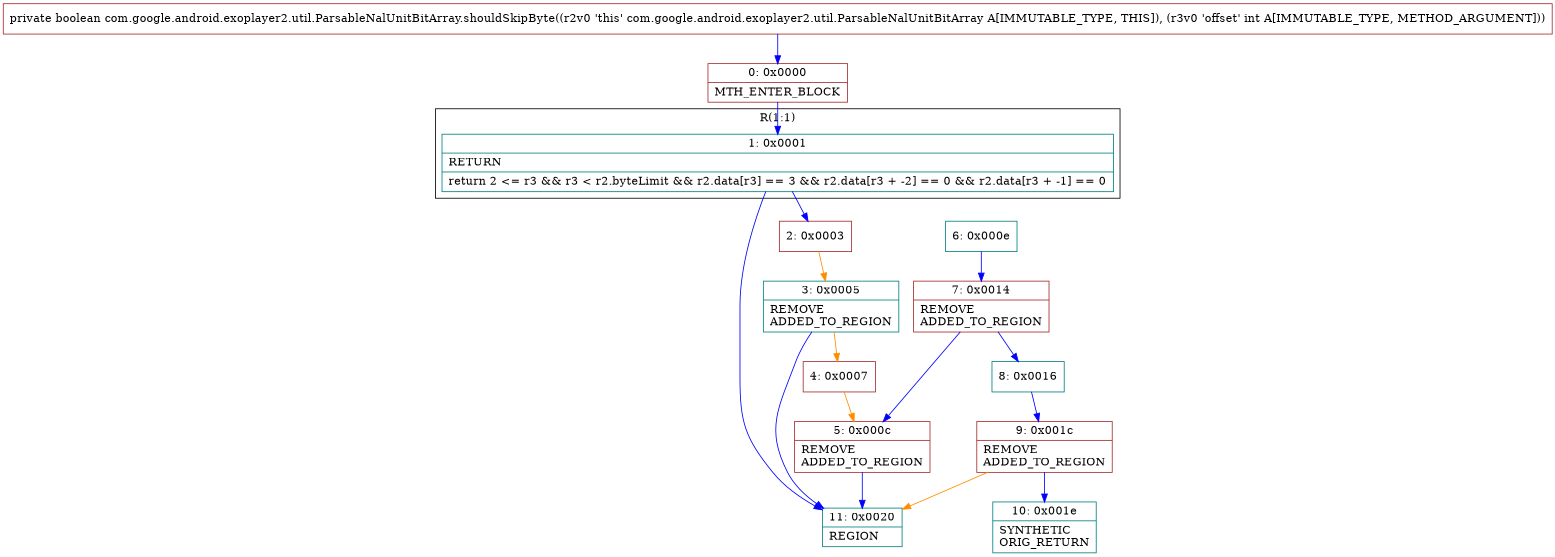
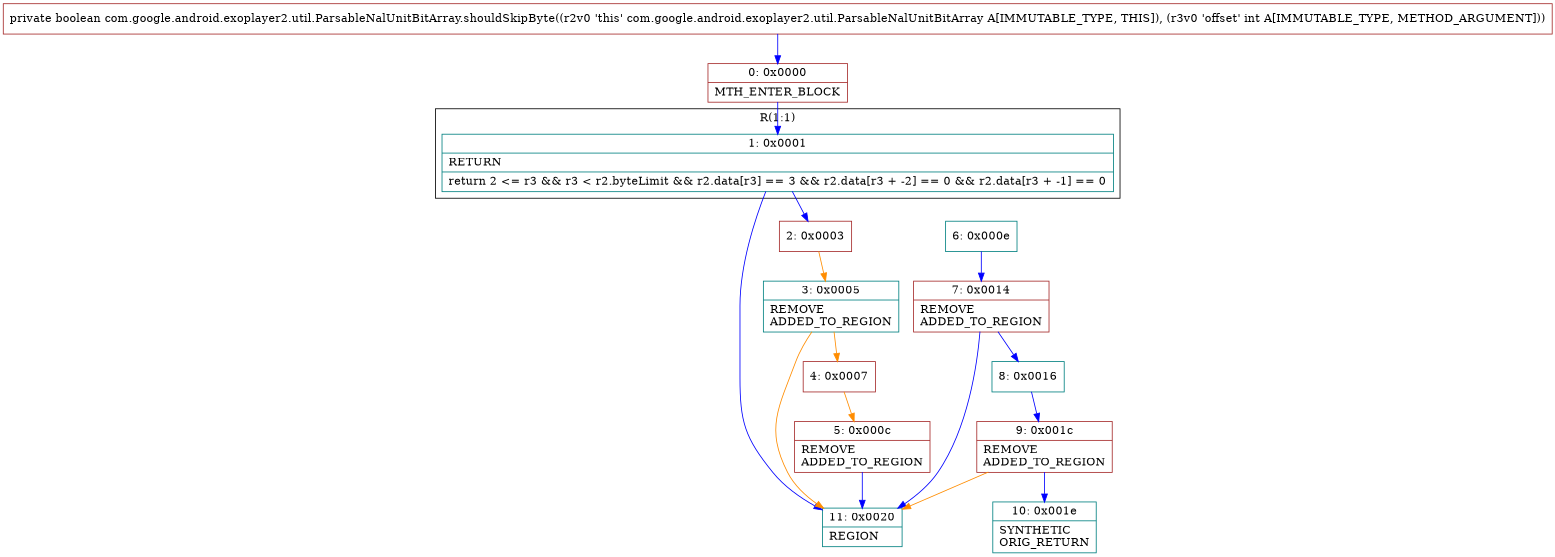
edge "7: 0x0014" -> "5: 0x000c": now "7: 0x0014" -> "11: 0x0020"
edge "3: 0x0005" -> "11: 0x0020": color blue -> darkorange
